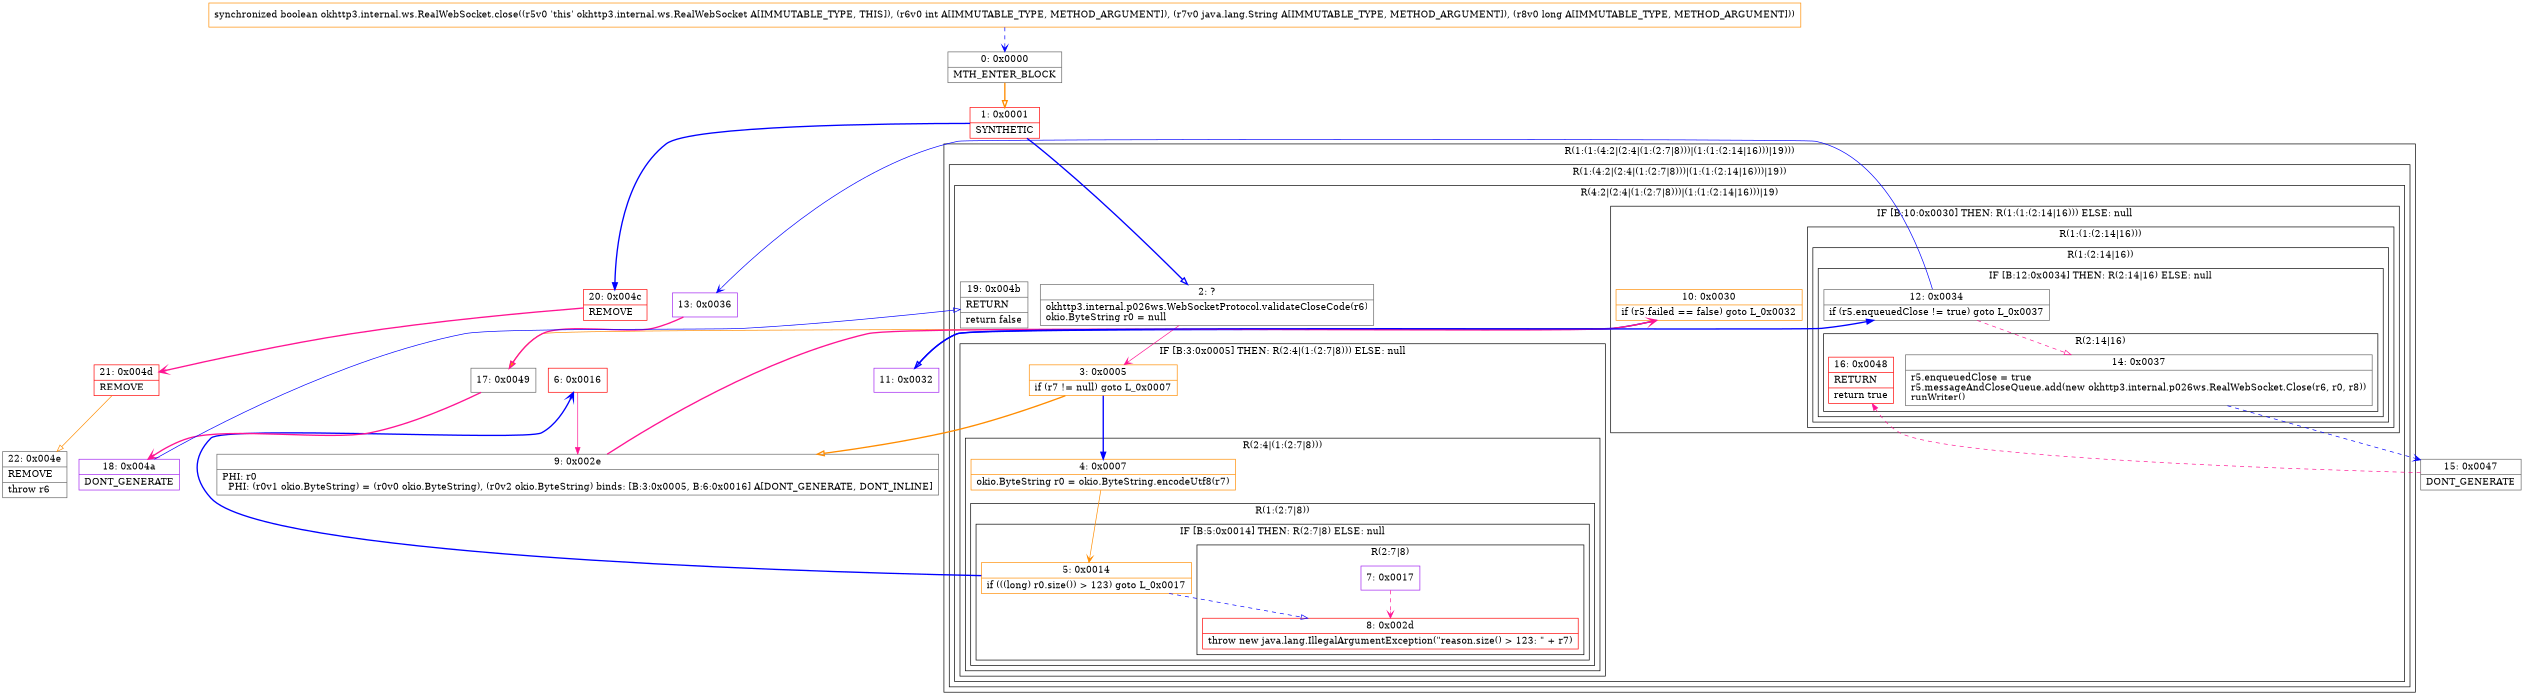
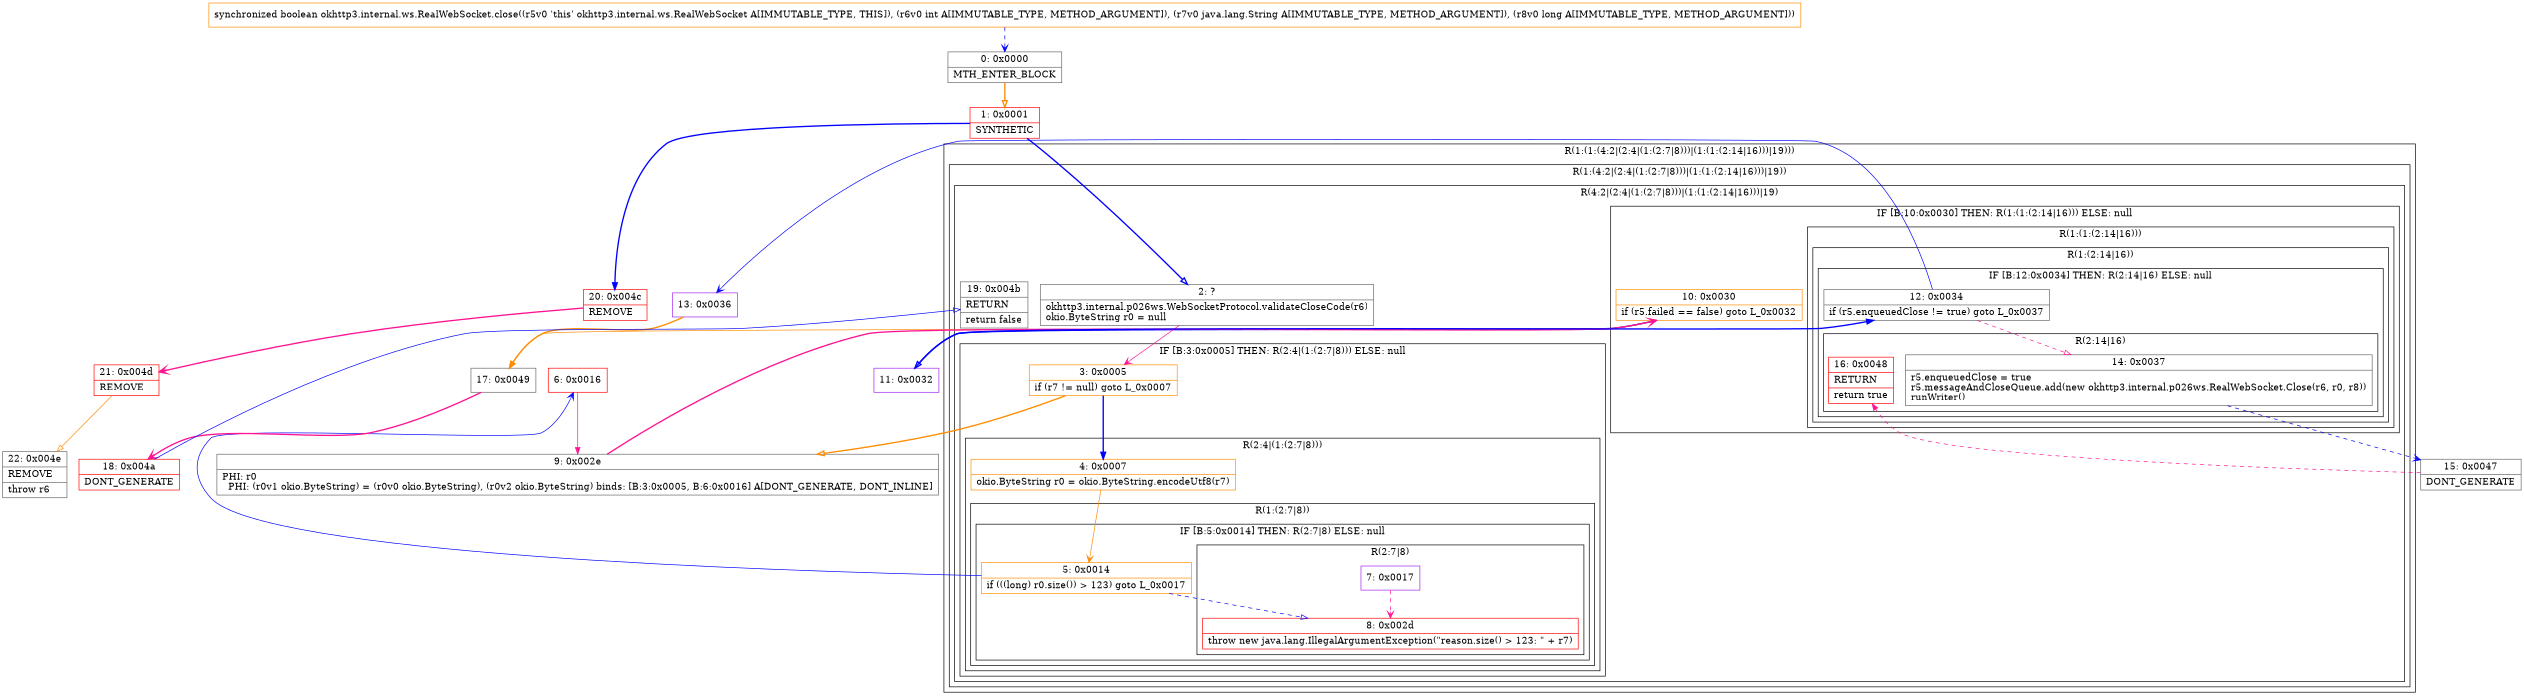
edge "13: 0x0036" -> "17: 0x0049": color deeppink -> darkorange
node "18: 0x004a": color purple -> red
edge "5: 0x0014" -> "6: 0x0016": style bold -> solid
